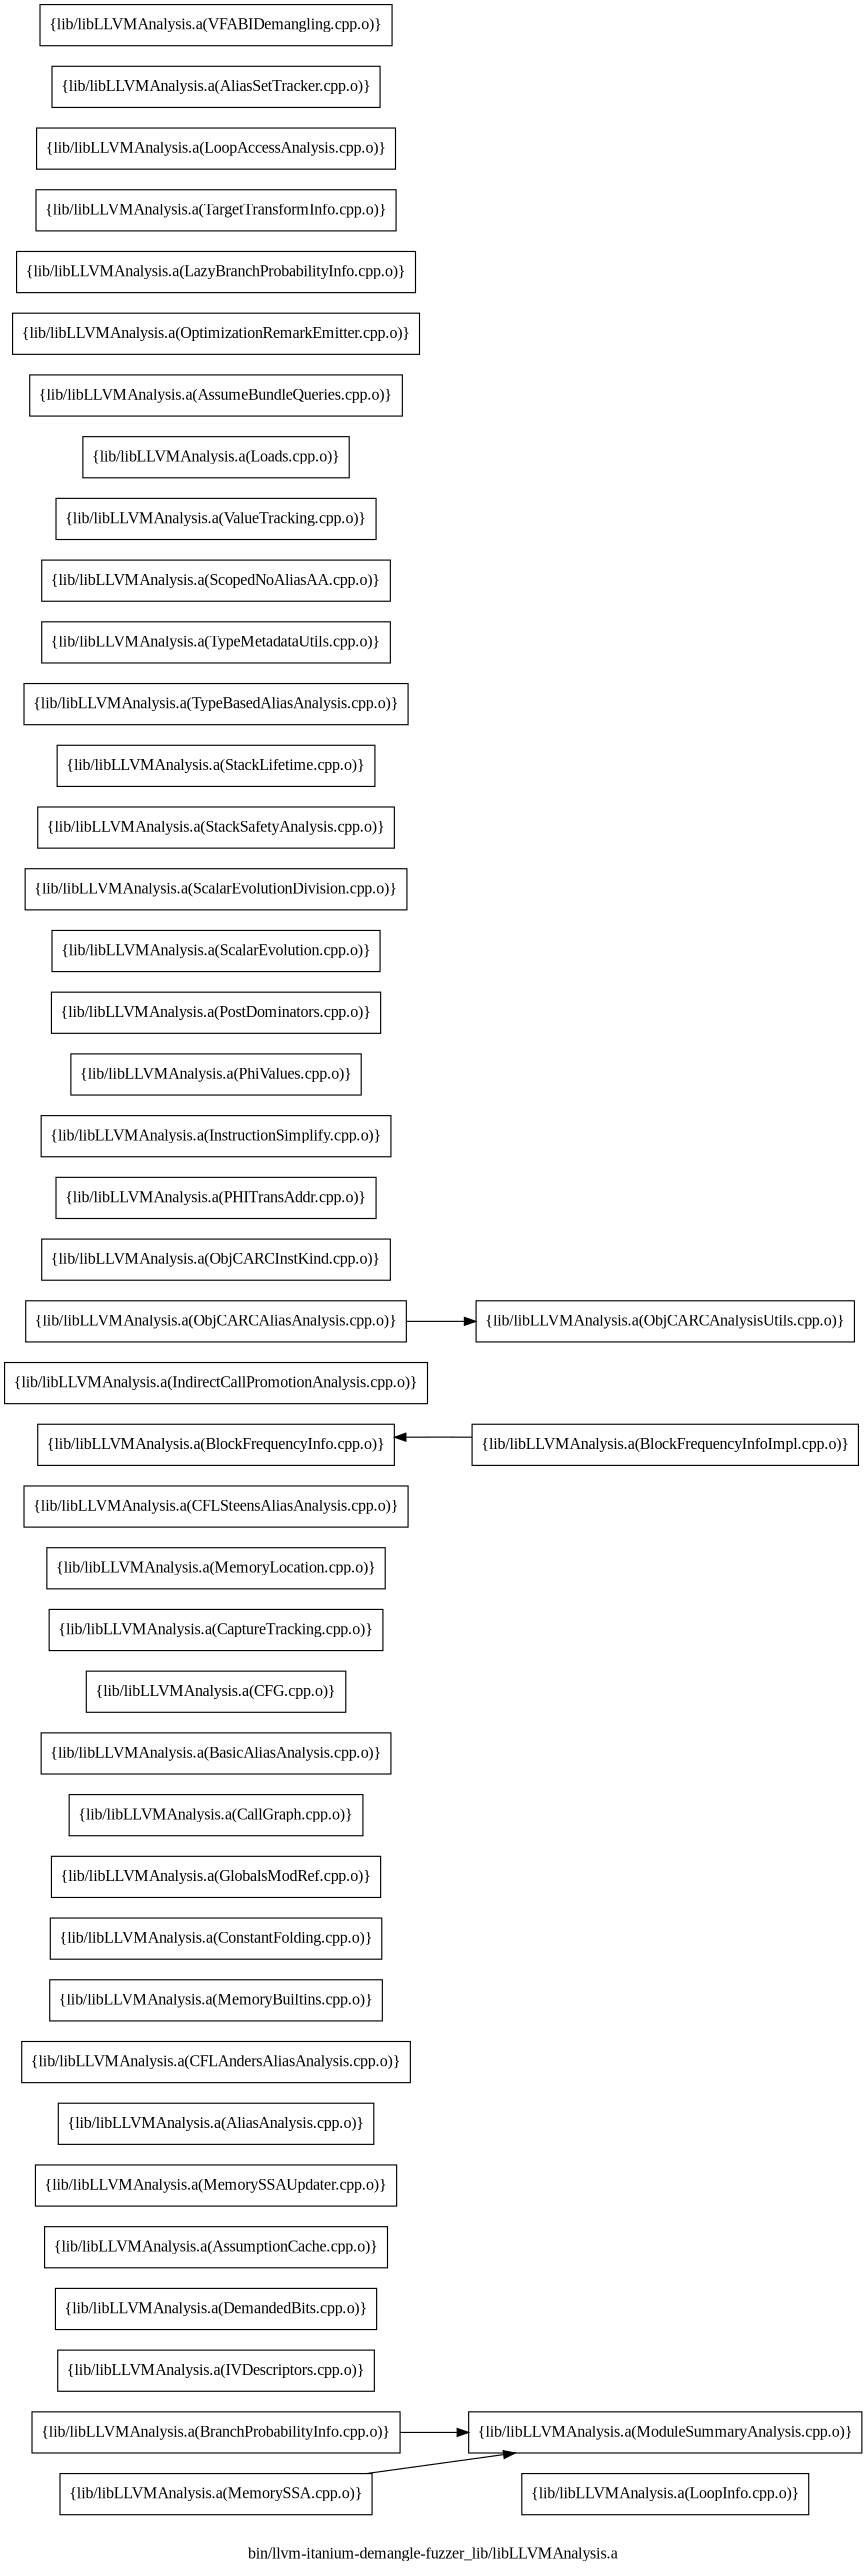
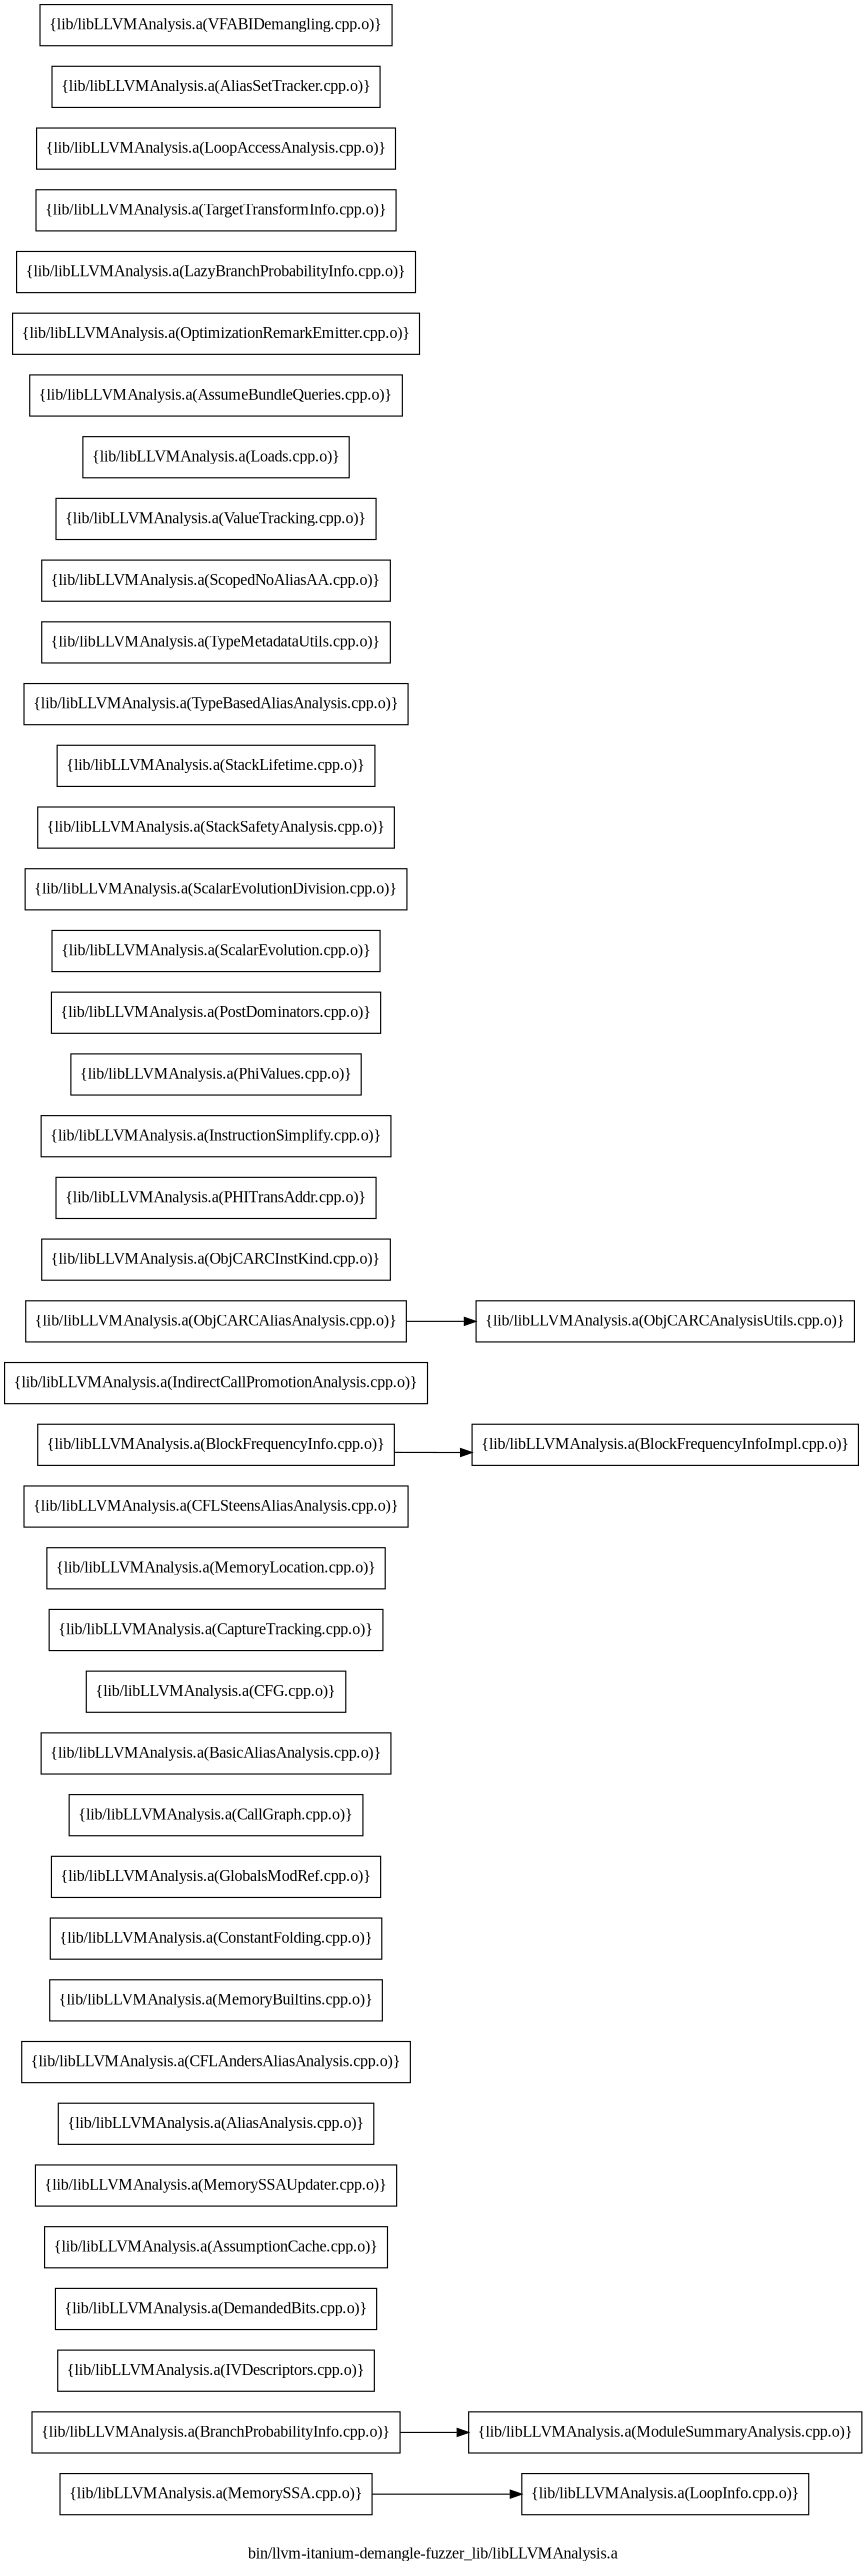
edge "{lib/libLLVMAnalysis.a(BlockFrequencyInfoImpl.cpp.o)}" -> "{lib/libLLVMAnalysis.a(BlockFrequencyInfo.cpp.o)}": reversed
edge "{lib/libLLVMAnalysis.a(MemorySSA.cpp.o)}" -> "{lib/libLLVMAnalysis.a(ModuleSummaryAnalysis.cpp.o)}": now "{lib/libLLVMAnalysis.a(MemorySSA.cpp.o)}" -> "{lib/libLLVMAnalysis.a(LoopInfo.cpp.o)}"
